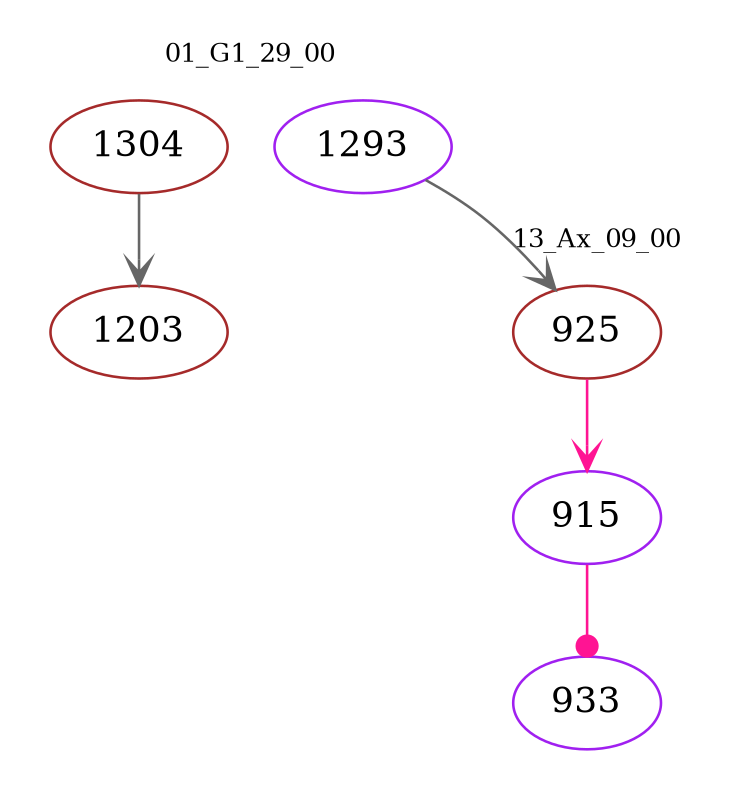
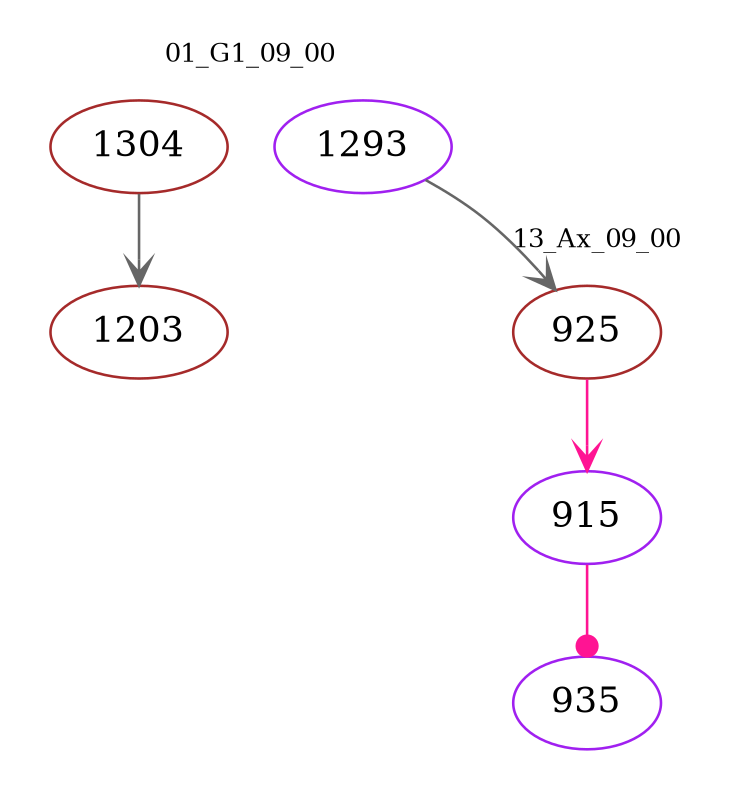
cluster "01_G1_29_00": label "01_G1_29_00" -> "01_G1_09_00"
node "933": label "933" -> "935"
